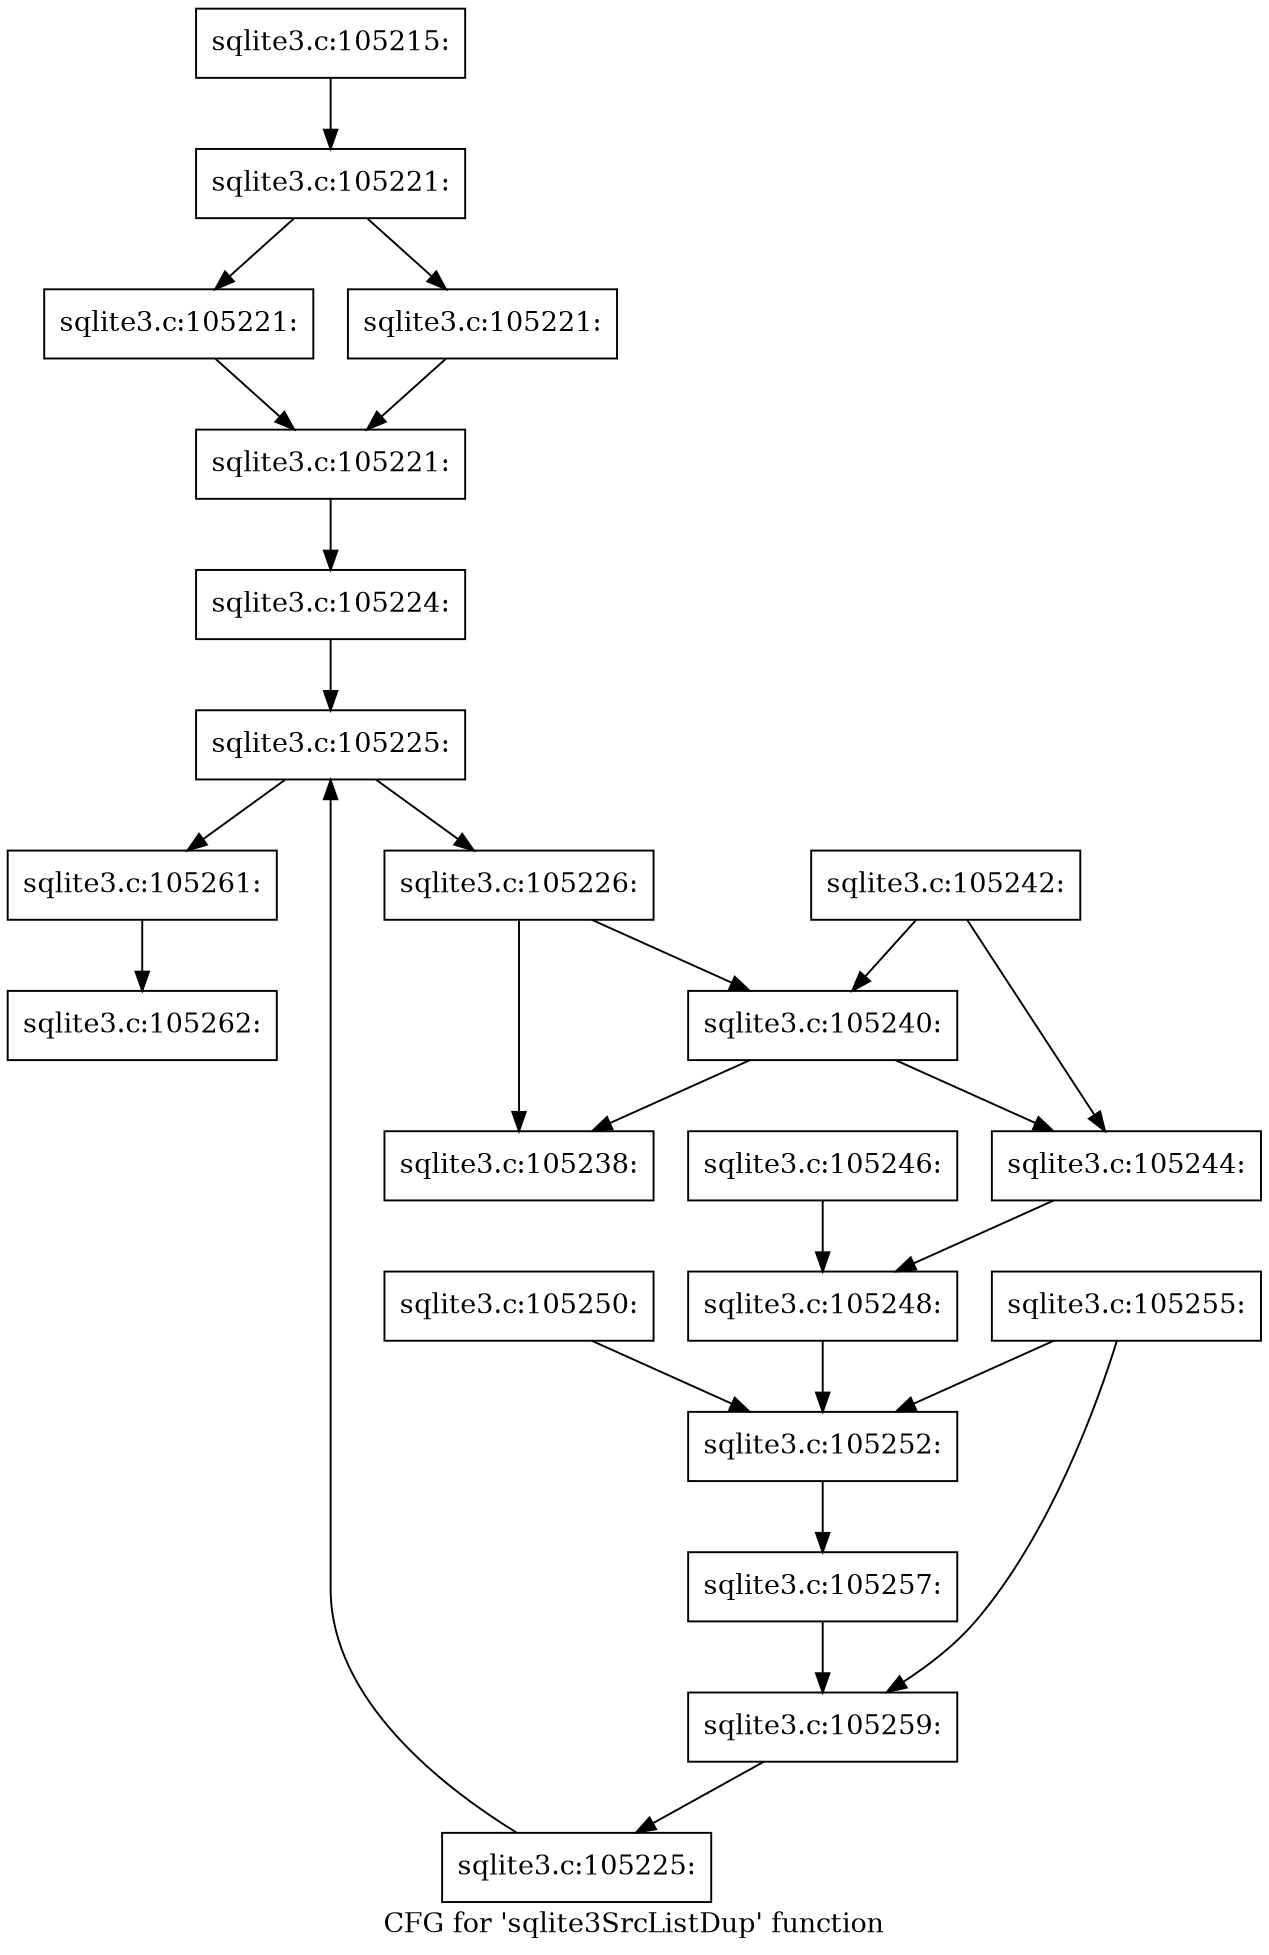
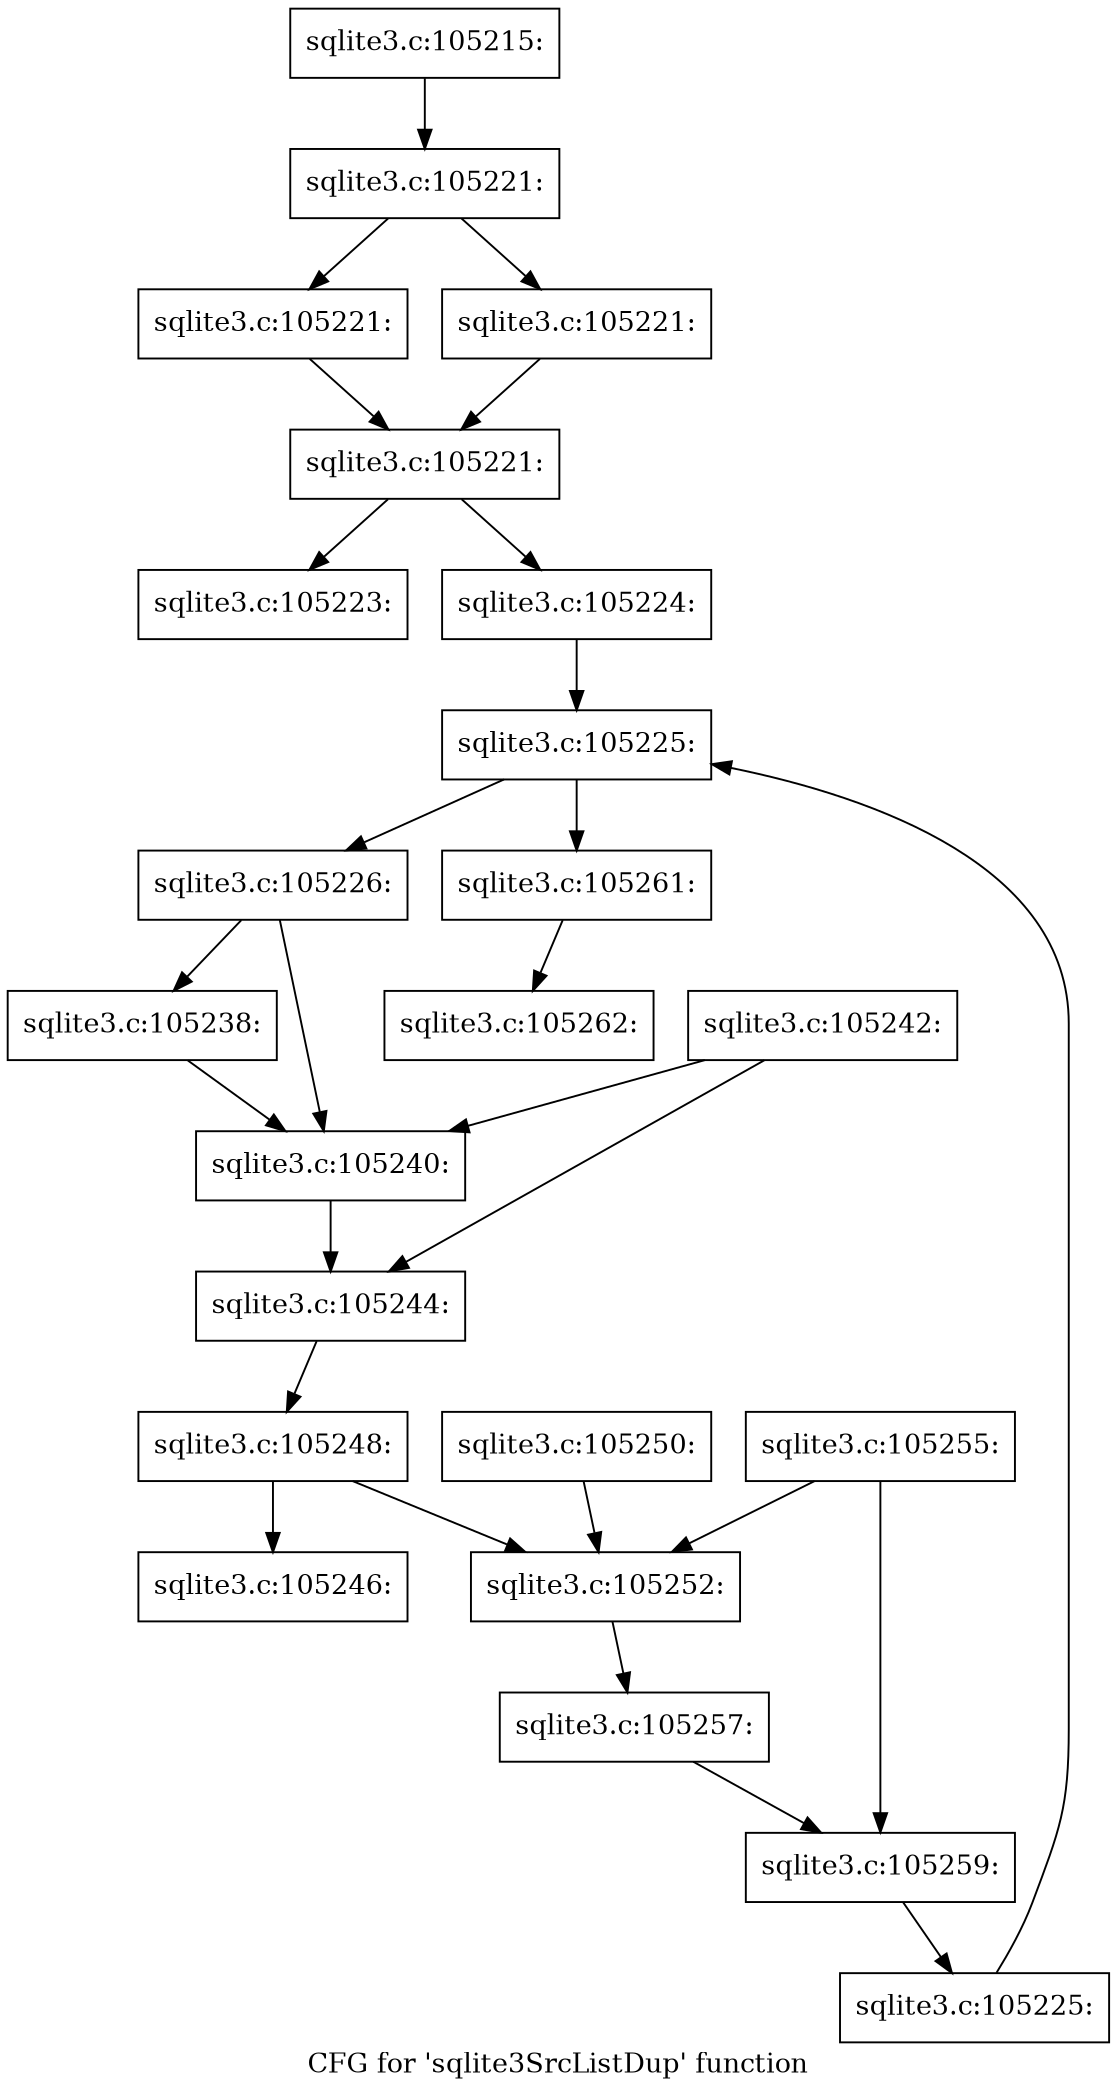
node "sqlite3.c:105223:": added
edge "sqlite3.c:105240:" -> "sqlite3.c:105238:": reversed
edge "sqlite3.c:105246:" -> "sqlite3.c:105248:": reversed
